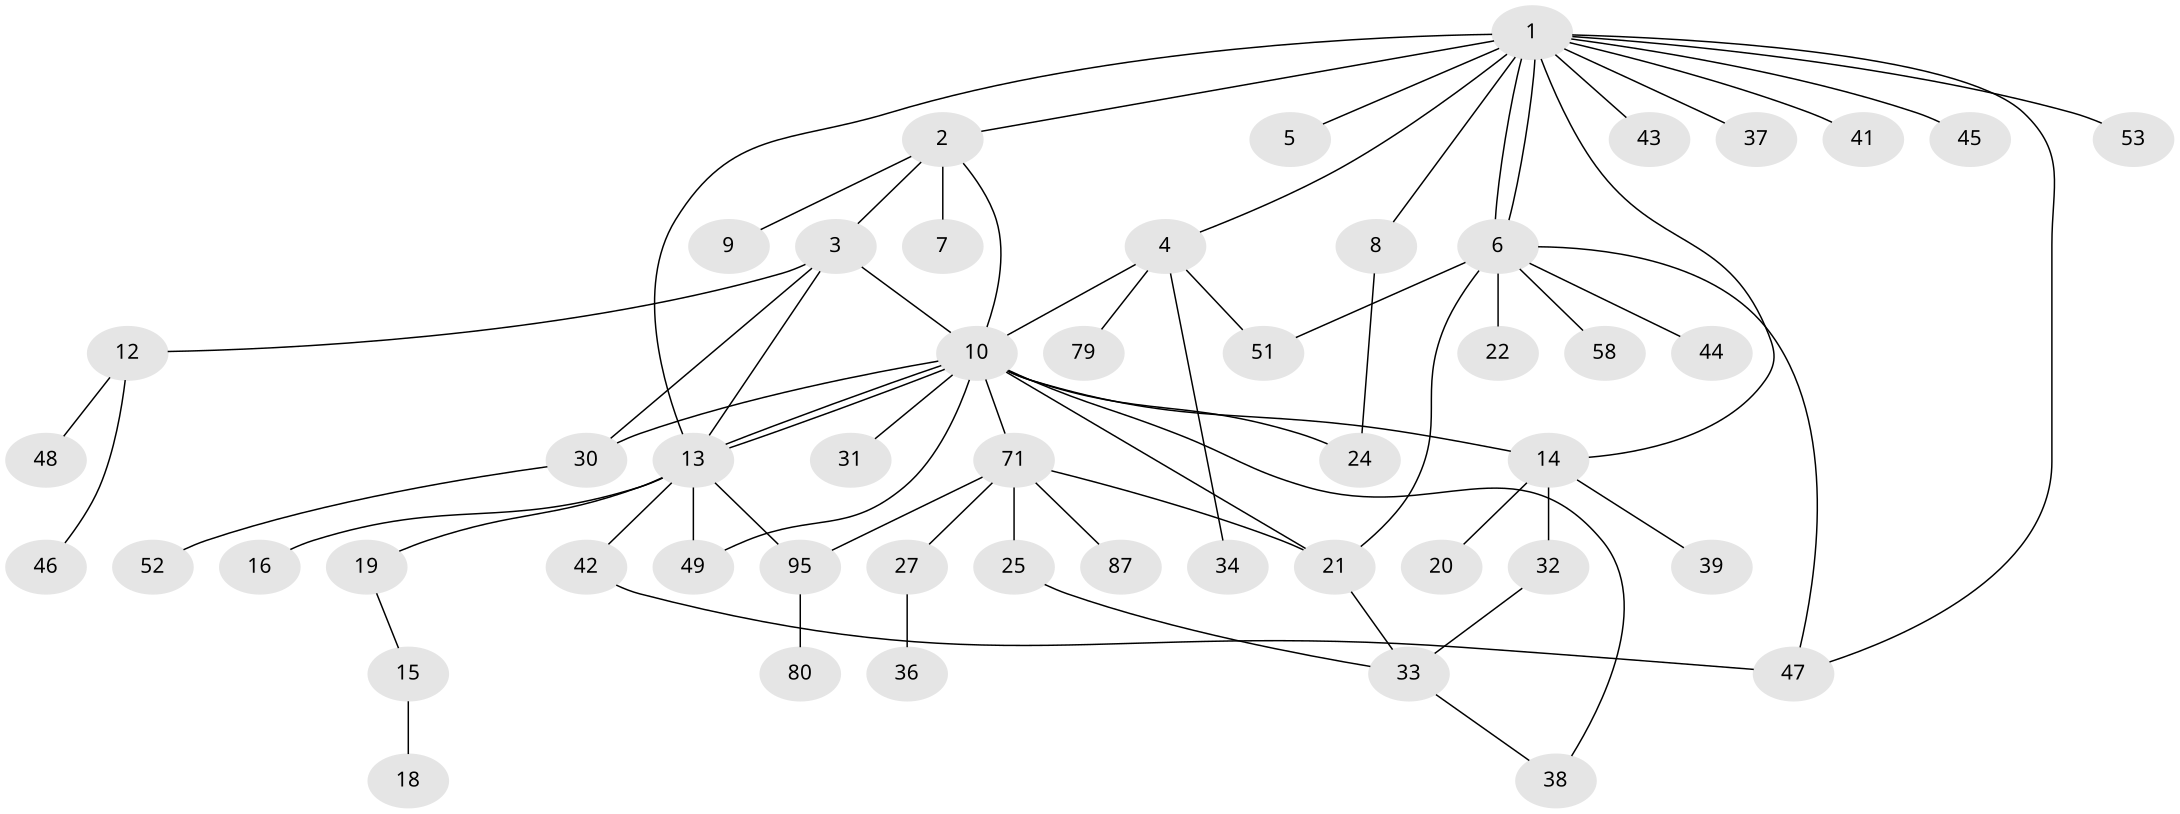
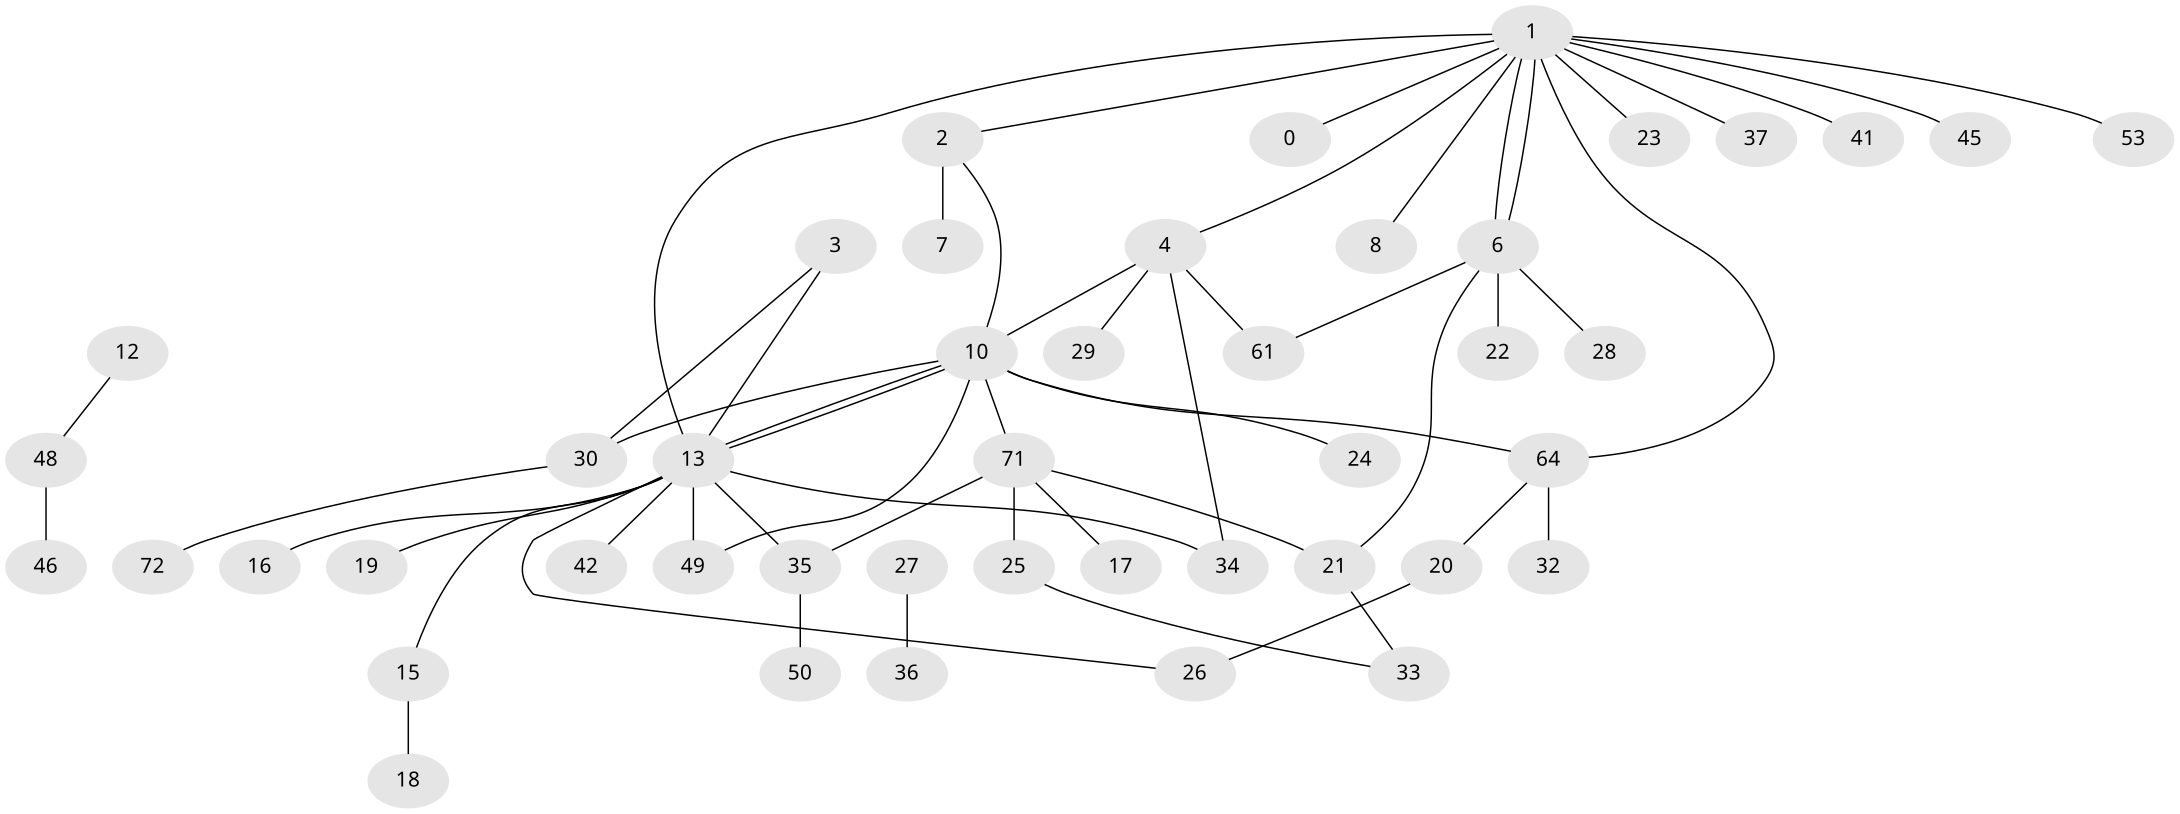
node "5": label "5" -> "0"
node "43": label "43" -> "23"
edge "2" -- "3": removed
node "9": removed
edge "3" -- "10": removed
edge "3" -- "12": removed
node "79": label "79" -> "29"
node "51": label "51" -> "61"
edge "8" -- "24": removed
node "58": label "58" -> "28"
node "44": removed
node "31": removed
edge "10" -- "21": removed
node "14": label "14" -> "64"
edge "12" -- "46": now "48" -- "46"
edge "13" -- "34": added
edge "71" -- "27": removed
node "52": label "52" -> "72"
node "95": label "95" -> "35"
node "87": label "87" -> "17"
node "39": removed
edge "19" -- "15": now "13" -- "15"
edge "32" -- "33": removed
node "80": label "80" -> "50"
node "26": added
node "47": removed
node "38": removed
